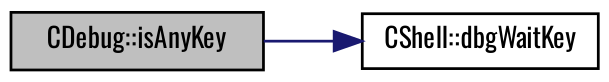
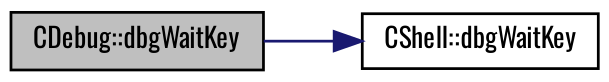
node "CDebug::isAnyKey": label "CDebug::isAnyKey" -> "CDebug::dbgWaitKey"
